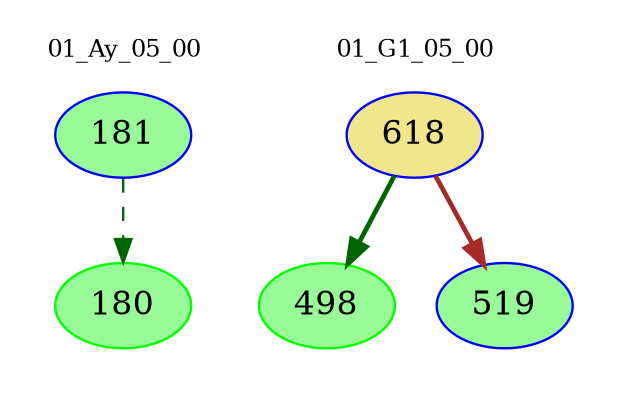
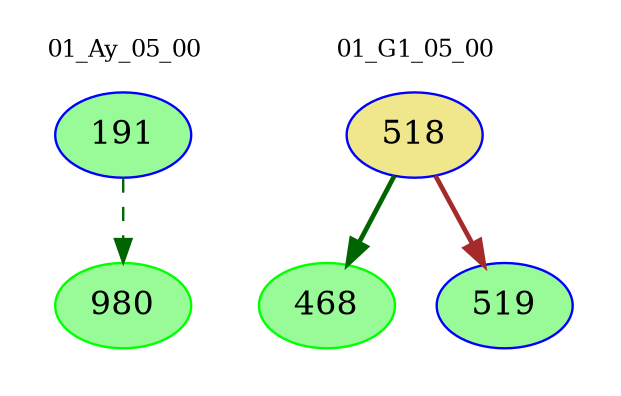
node "181": label "181" -> "191"
node "618": label "618" -> "518"
node "180": label "180" -> "980"
node "498": label "498" -> "468"
